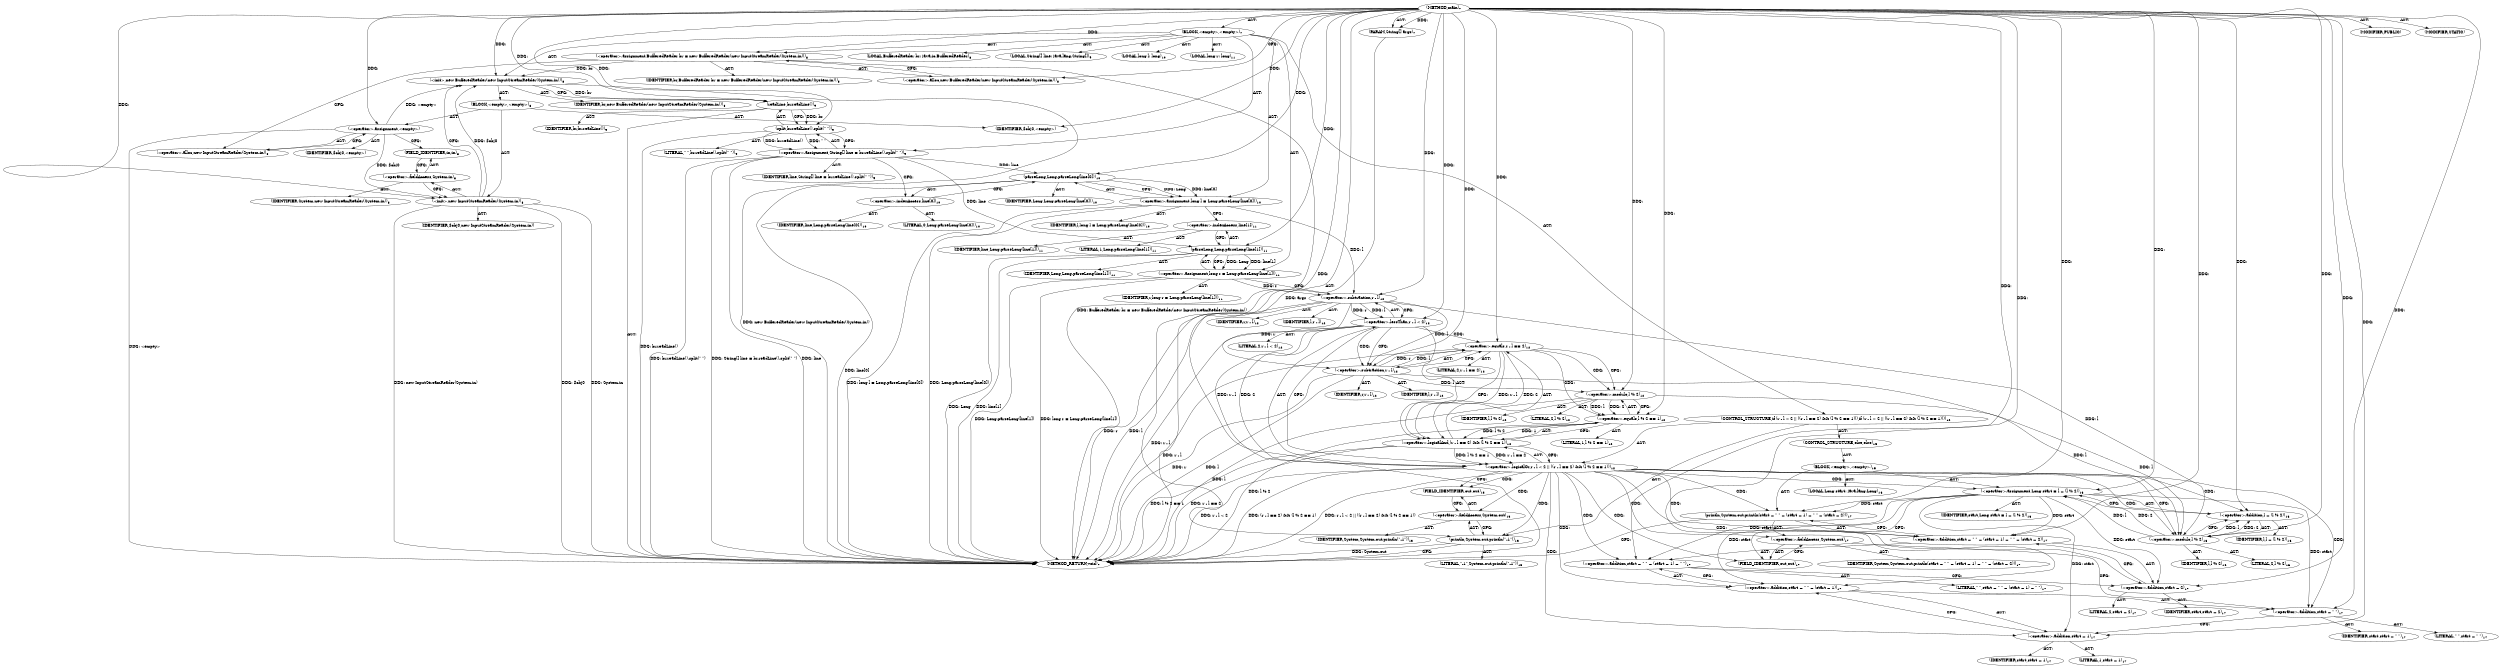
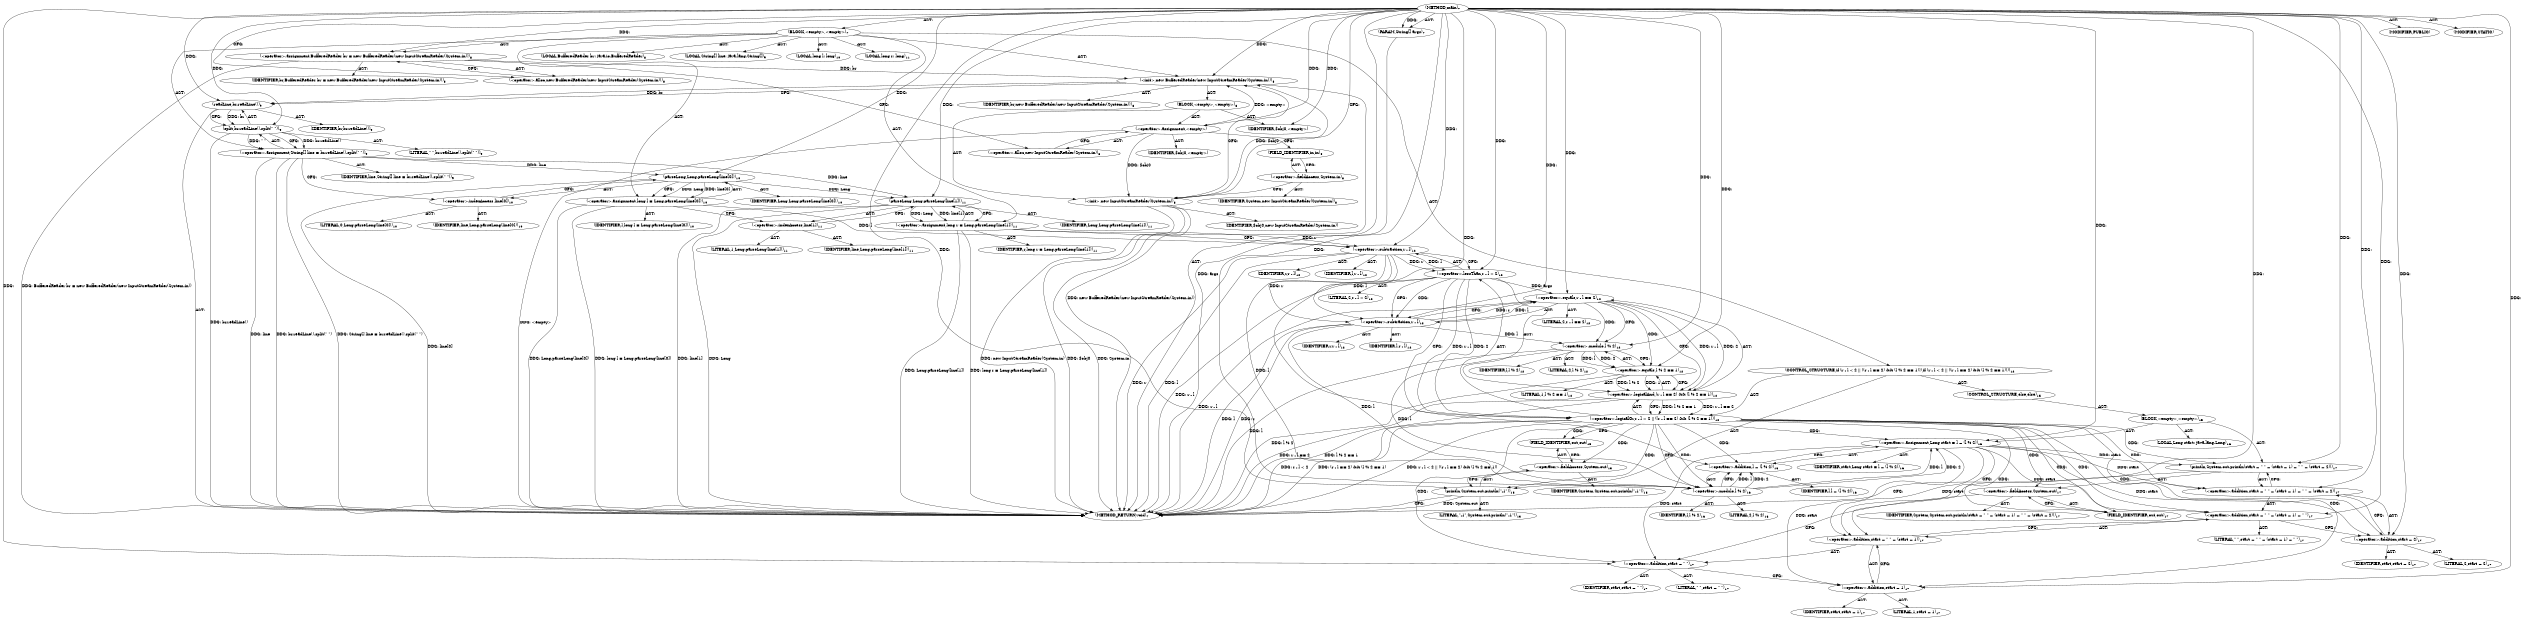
edge "(METHOD,main)" -> "(<init>,new InputStreamReader(System.in))": label "DDG: " -> "CFG: "
edge "(parseLong,Long.parseLong(line[0]))" -> "(parseLong,Long.parseLong(line[1]))": added, label "DDG: Long"
edge "(<init>,new InputStreamReader(System.in))" -> "(<operator>.fieldAccess,System.in)": removed, label "AST:"
edge "(<operator>.lessThan,r - l < 2)" -> "(<operator>.equals,r - l == 2)": label "CDG: " -> "DDG: args"
